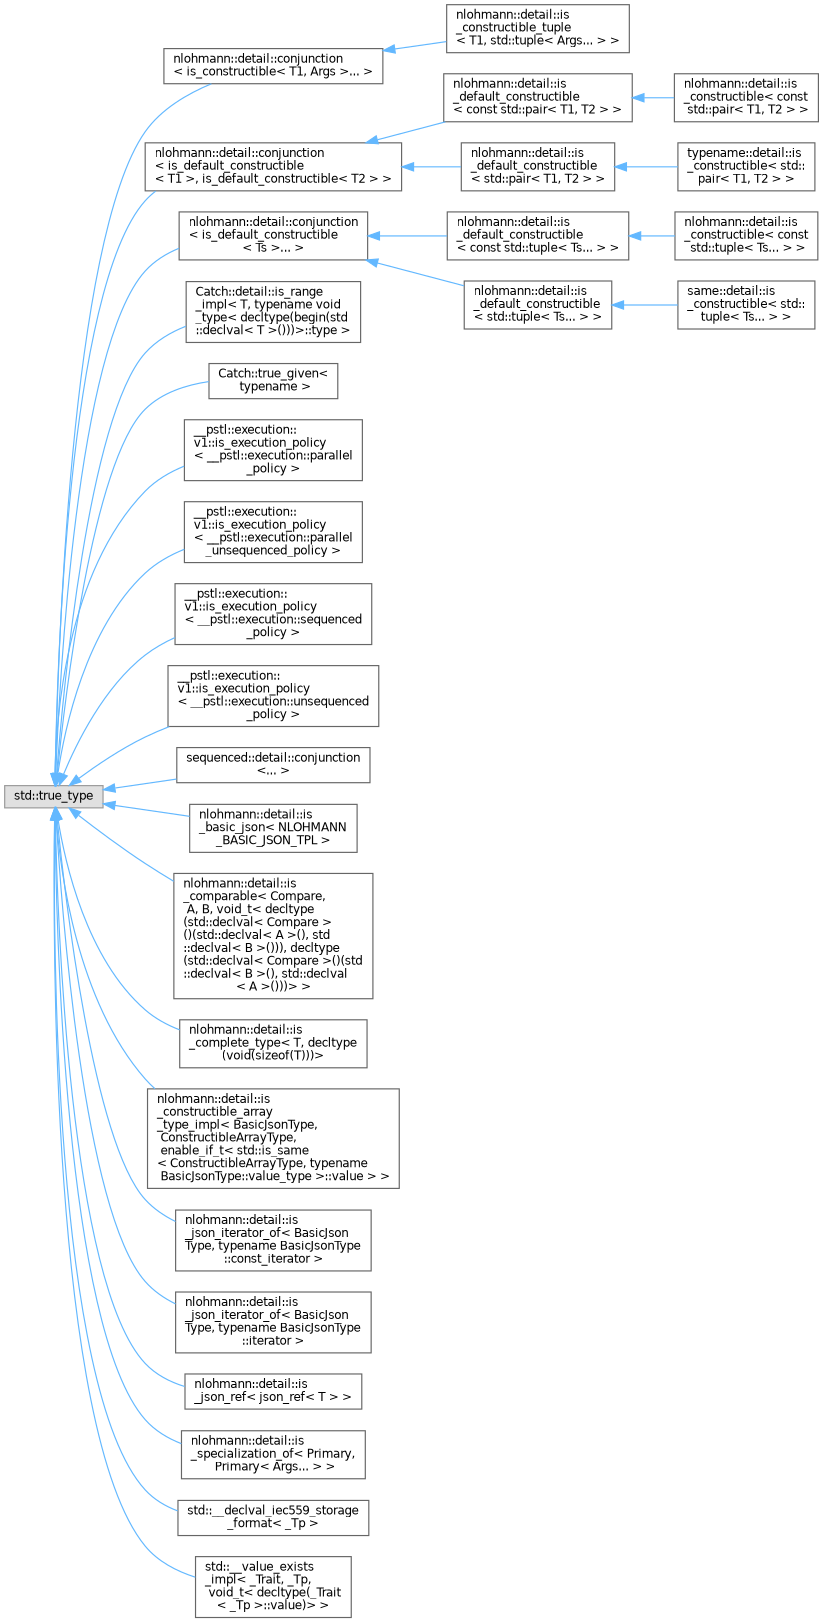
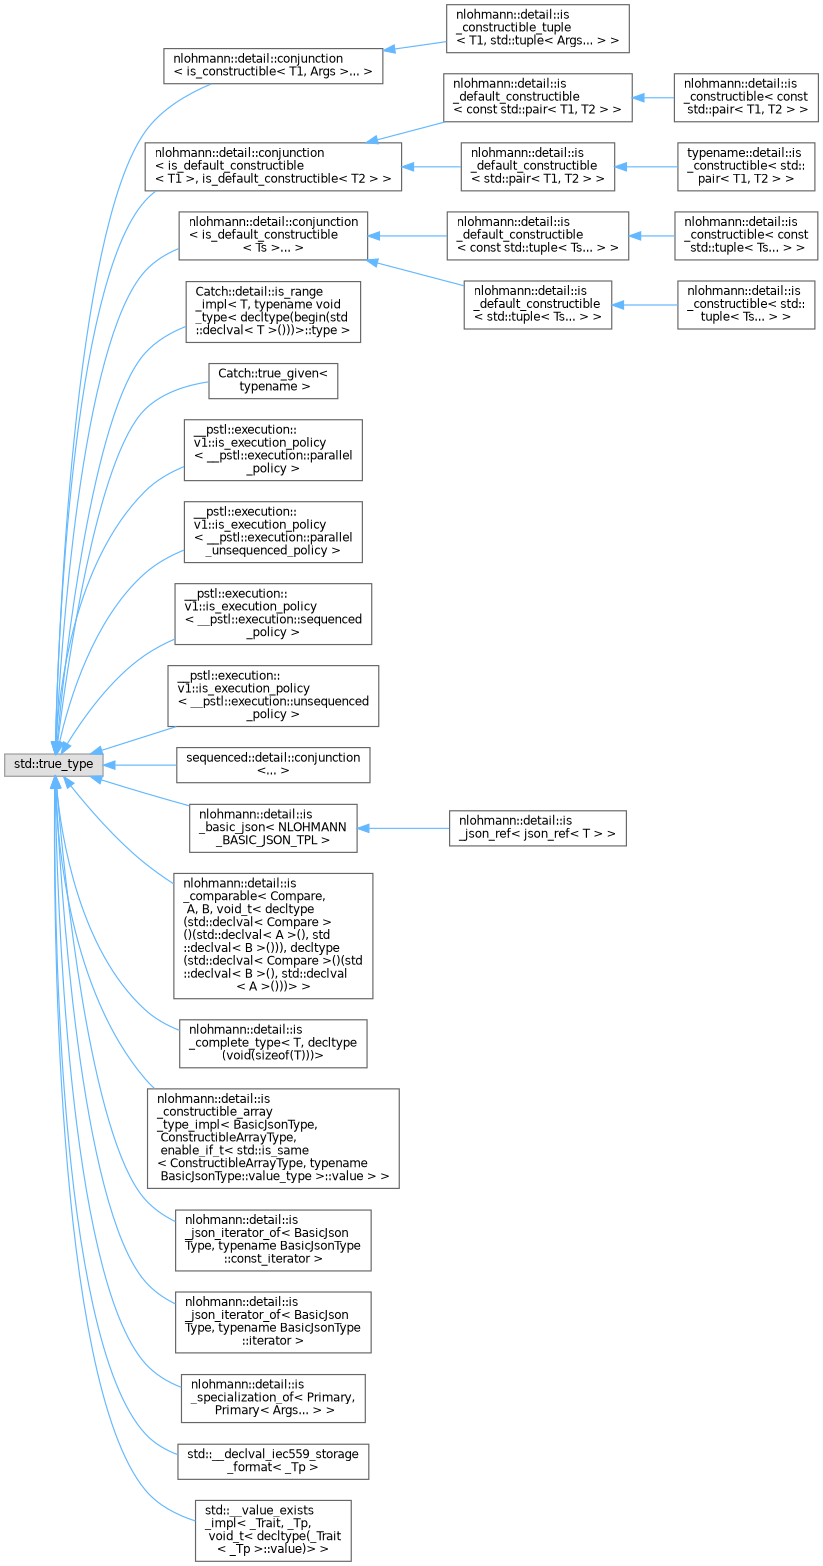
node "same::detail::is _constructible< std:: tuple< Ts... > >": label "same::detail::is _constructible< std:: tuple< Ts... > >" -> "nlohmann::detail::is _constructible< std:: tuple< Ts... > >"
edge "nlohmann::detail::is _json_ref< json_ref< T > >" -> "std::true_type": now "nlohmann::detail::is _json_ref< json_ref< T > >" -> "nlohmann::detail::is _basic_json< NLOHMANN _BASIC_JSON_TPL >"
